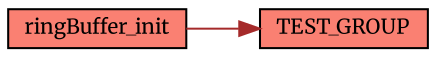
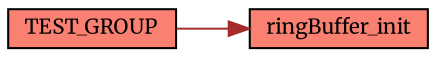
edge "ringBuffer_init" -> "TEST_GROUP": reversed
